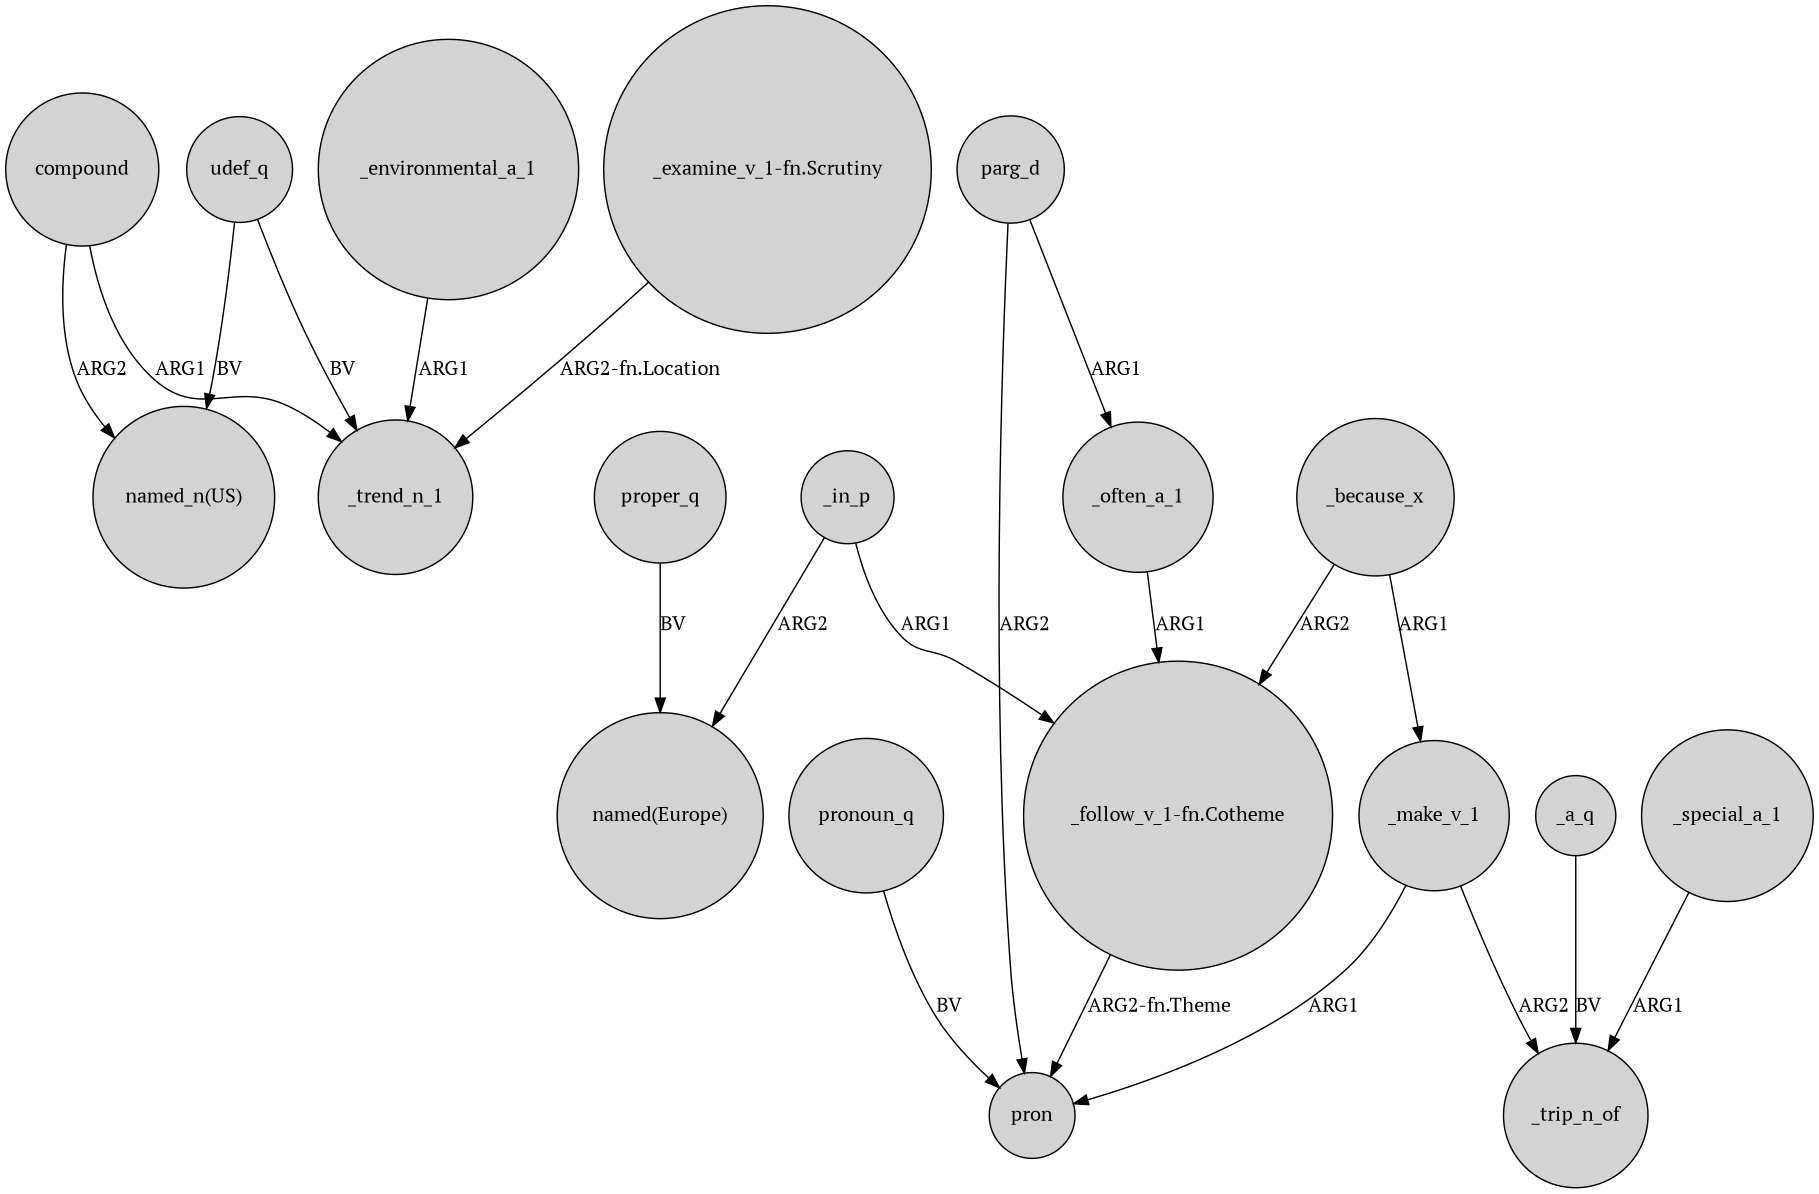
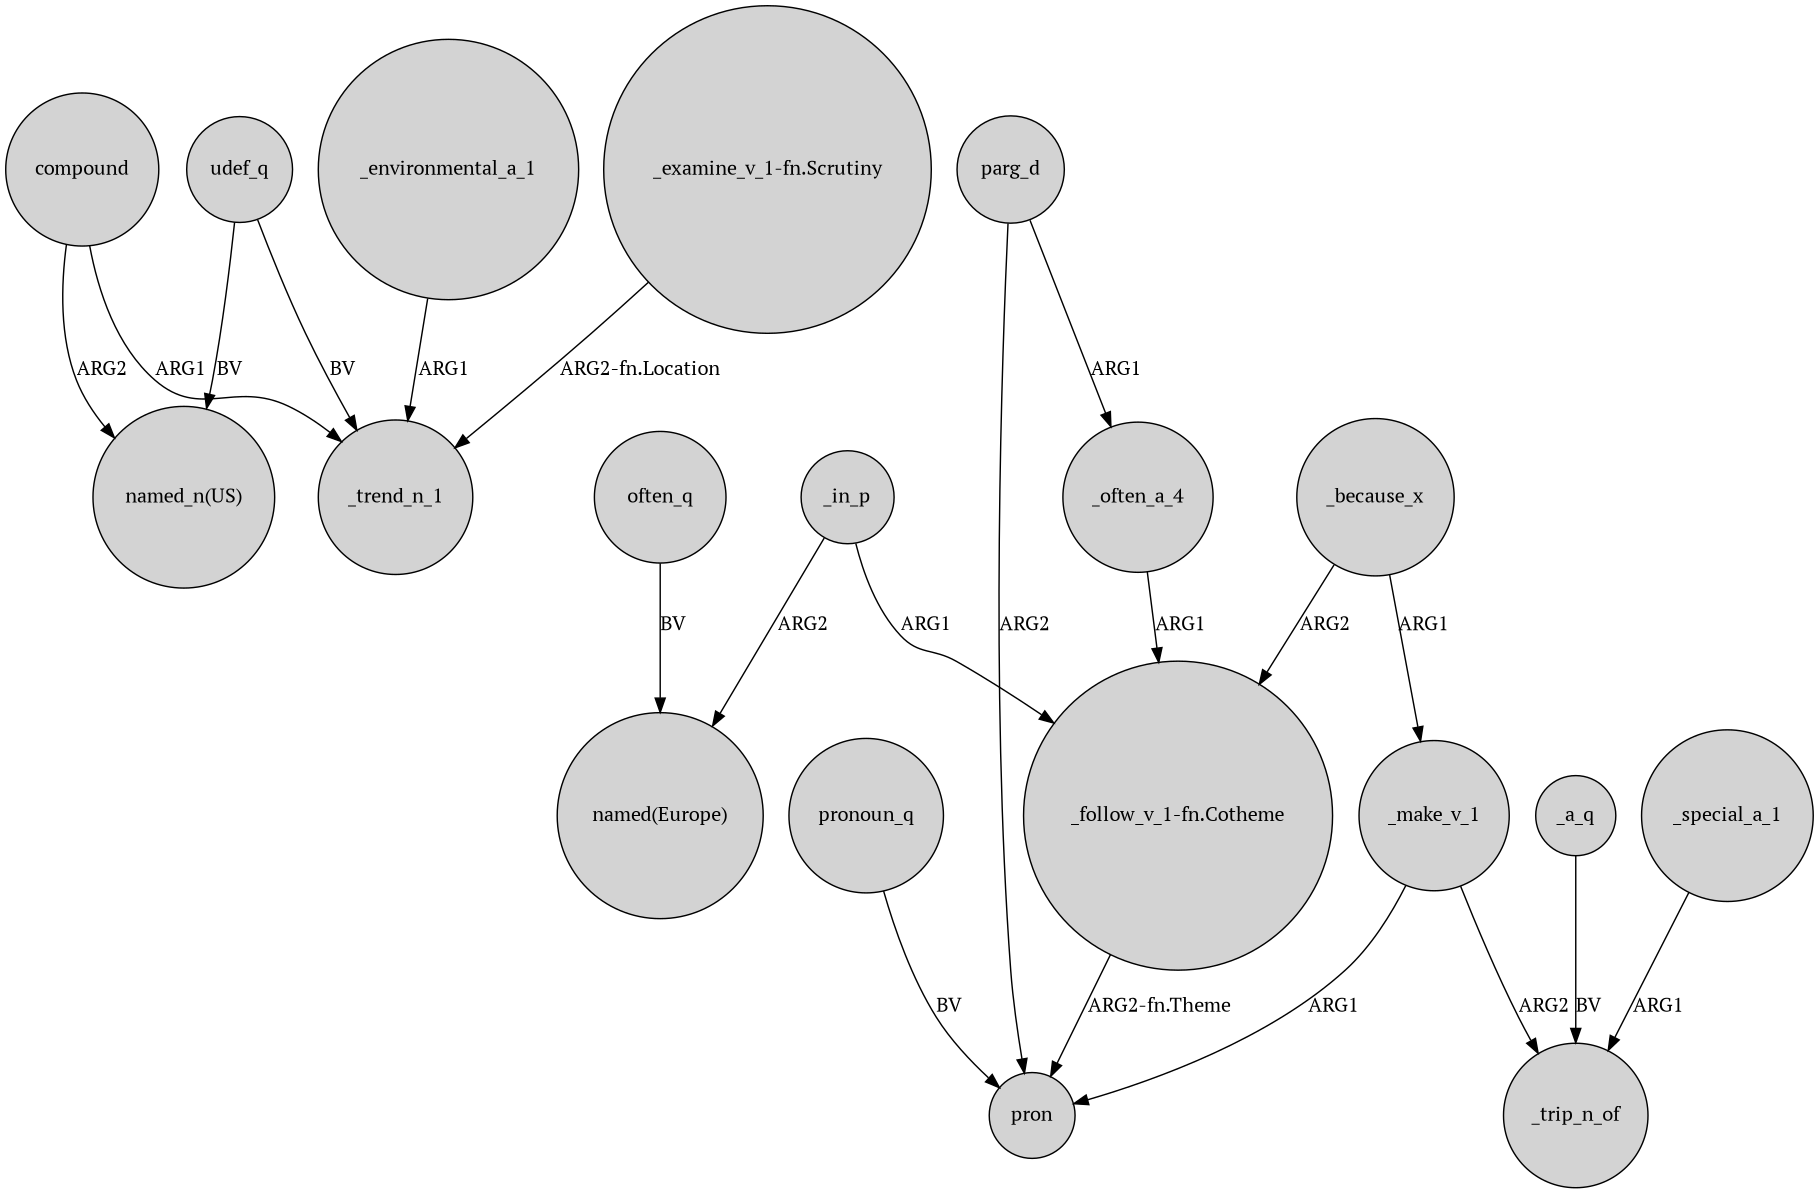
node "proper_q": label "proper_q" -> "often_q"
node "_often_a_1": label "_often_a_1" -> "_often_a_4"
